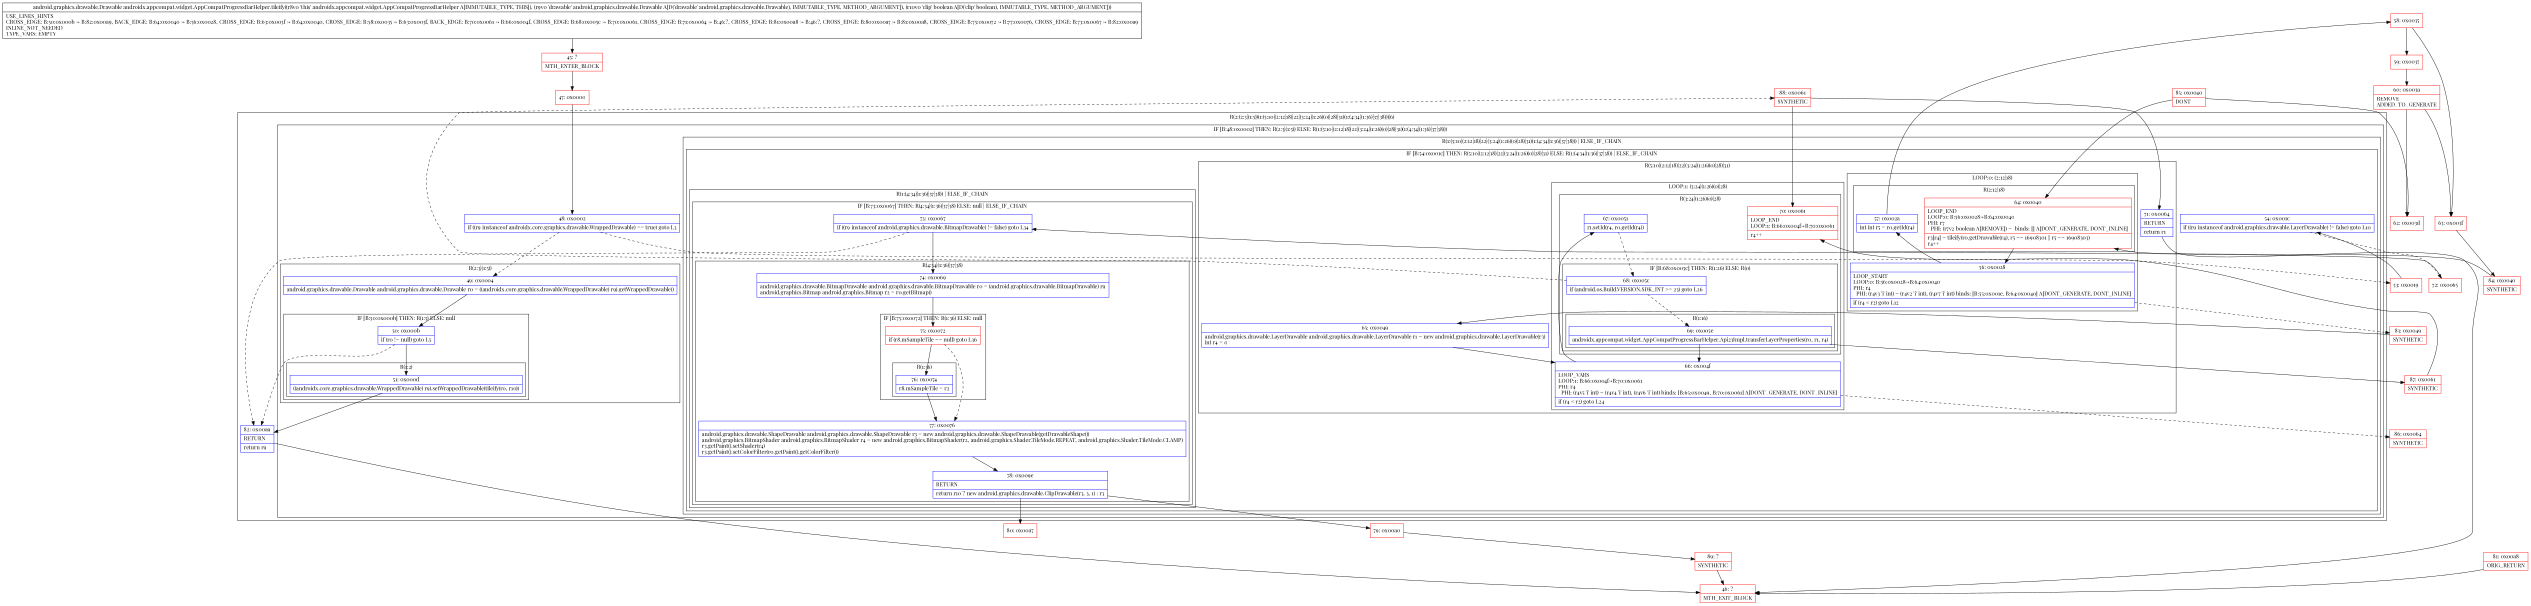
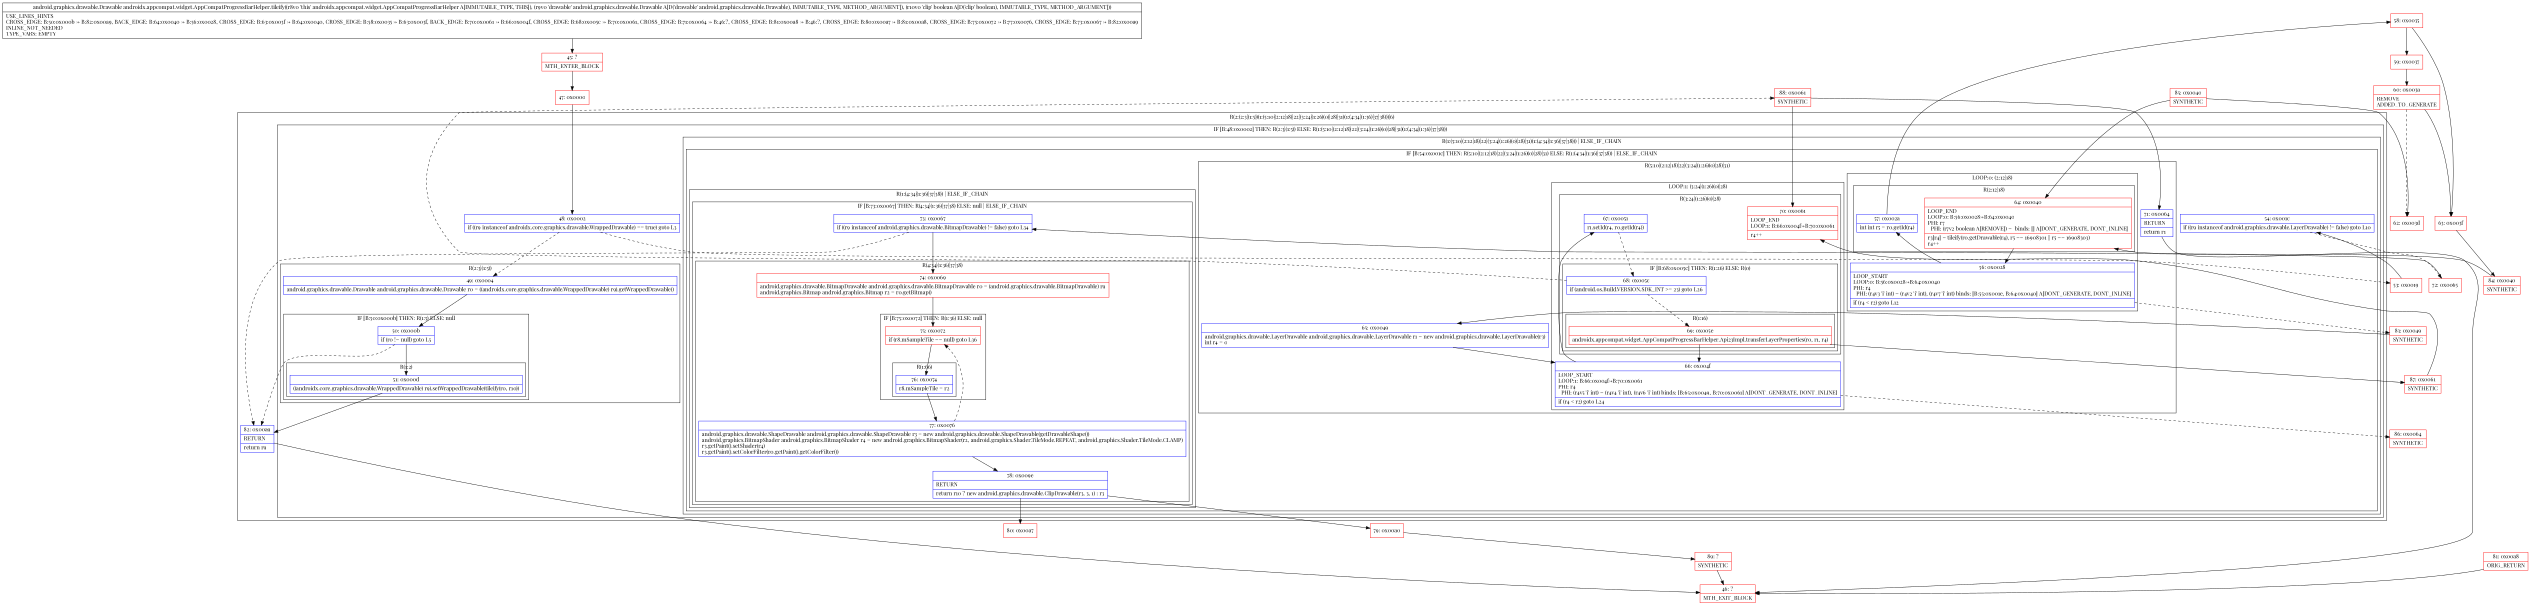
node "85: 0x0040": text "DONT" -> "SYNTHETIC"
edge "60: 0x003a" -> "62: 0x003d": style solid -> dashed
node "74: 0x0069": color blue -> red
node "69: 0x005e": color blue -> red
cluster "R(1:36)": label "R(1:36)" -> "R(1:66)"
node "66: 0x004f": text "LOOP_VARS" -> "LOOP_START"
edge "75: 0x0072" -> "77: 0x0076": reversed
